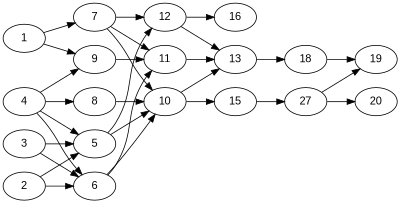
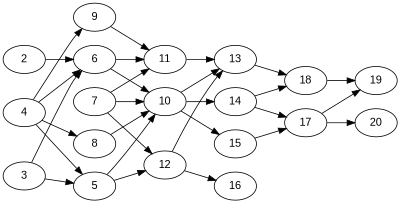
node "1": removed
node "14": added
node "27": label "27" -> "17"
edge "2" -> "5": removed
